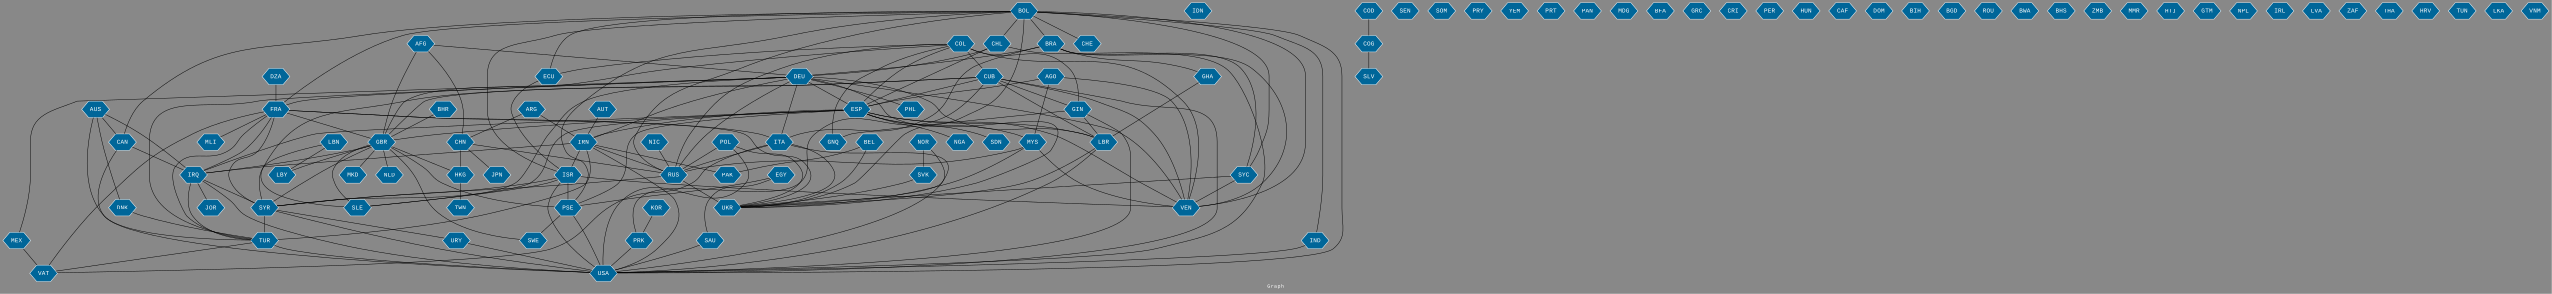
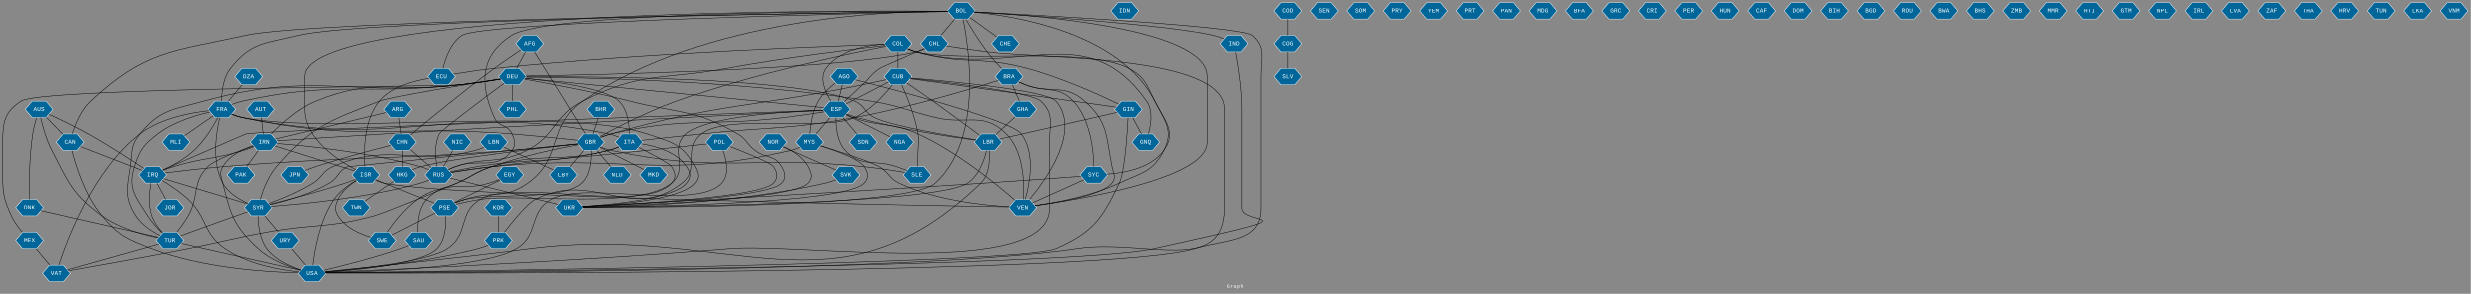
edge "BRA" -- "DEU": removed
node "BEL": removed
edge "ISR" -- "SLE": now "ISR" -- "SWE"
